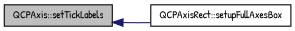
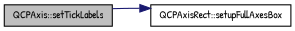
edge "QCPAxisRect::setupFullAxesBox" -> "QCPAxis::setTickLabels": reversed
